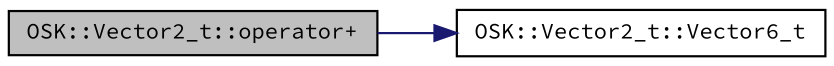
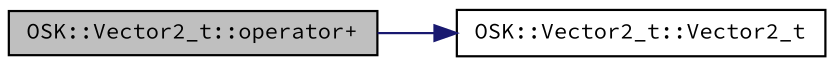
node "OSK::Vector2_t::Vector6_t": label "OSK::Vector2_t::Vector6_t" -> "OSK::Vector2_t::Vector2_t"
